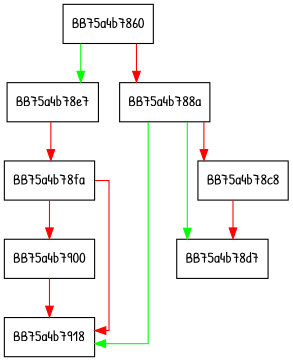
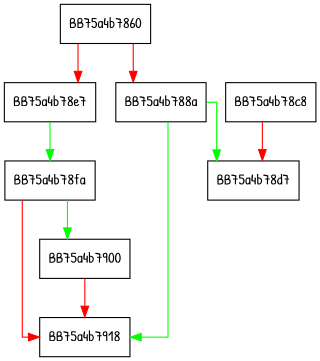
edge "BB75a4b7860" -> "BB75a4b78e7": color green -> red
edge "BB75a4b78e7" -> "BB75a4b78fa": color red -> green
edge "BB75a4b788a" -> "BB75a4b78c8": removed
edge "BB75a4b78fa" -> "BB75a4b7900": color red -> green
